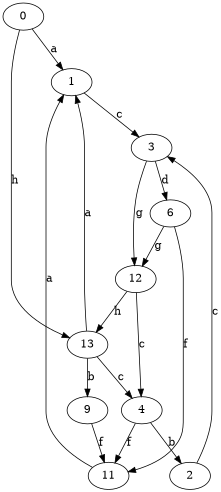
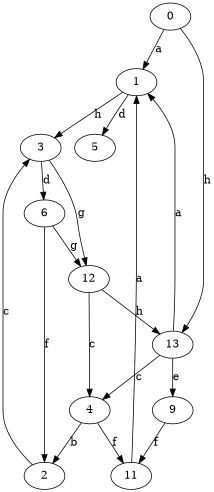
edge "1" -> "3": label "c" -> "h"
node "5": added
edge "6" -> "11": now "6" -> "2"
edge "13" -> "9": label "b" -> "e"
